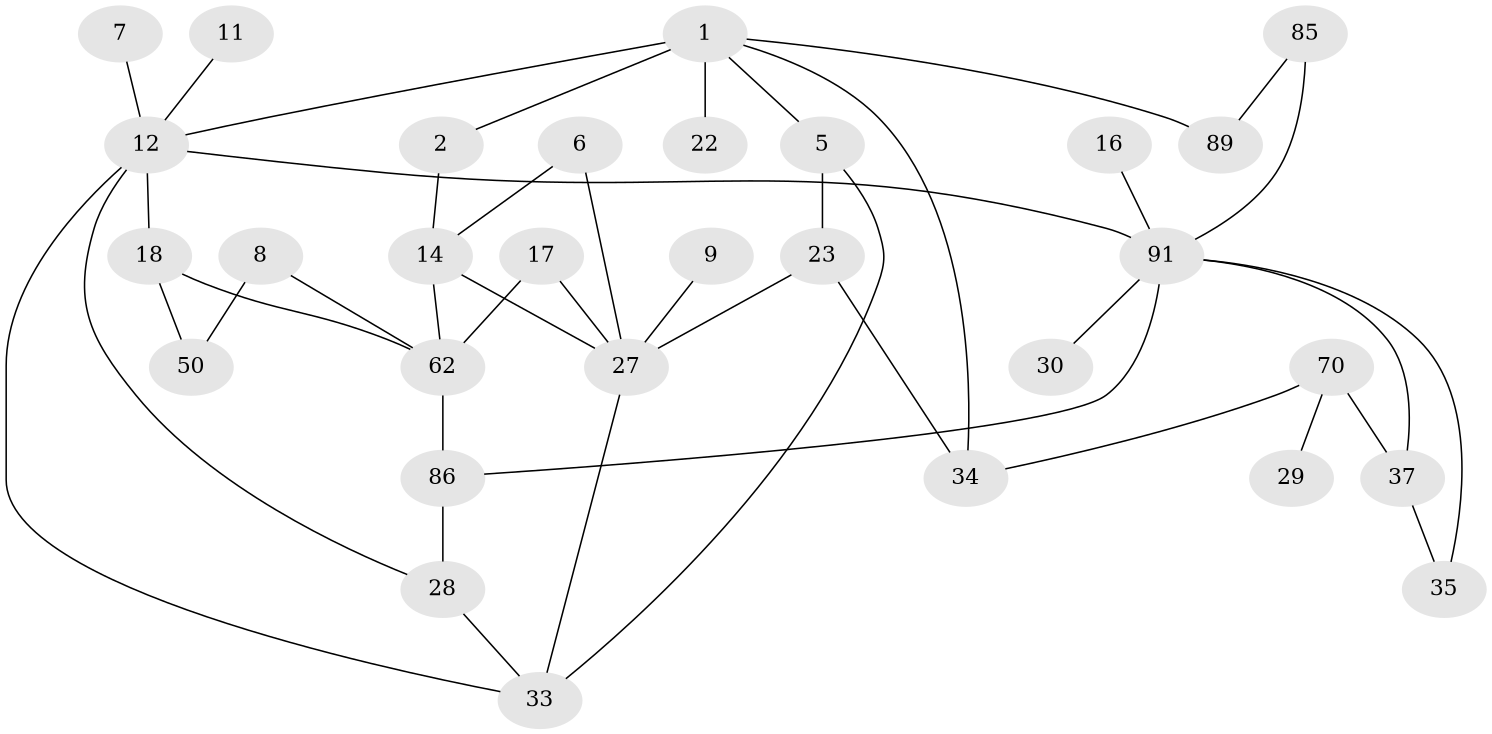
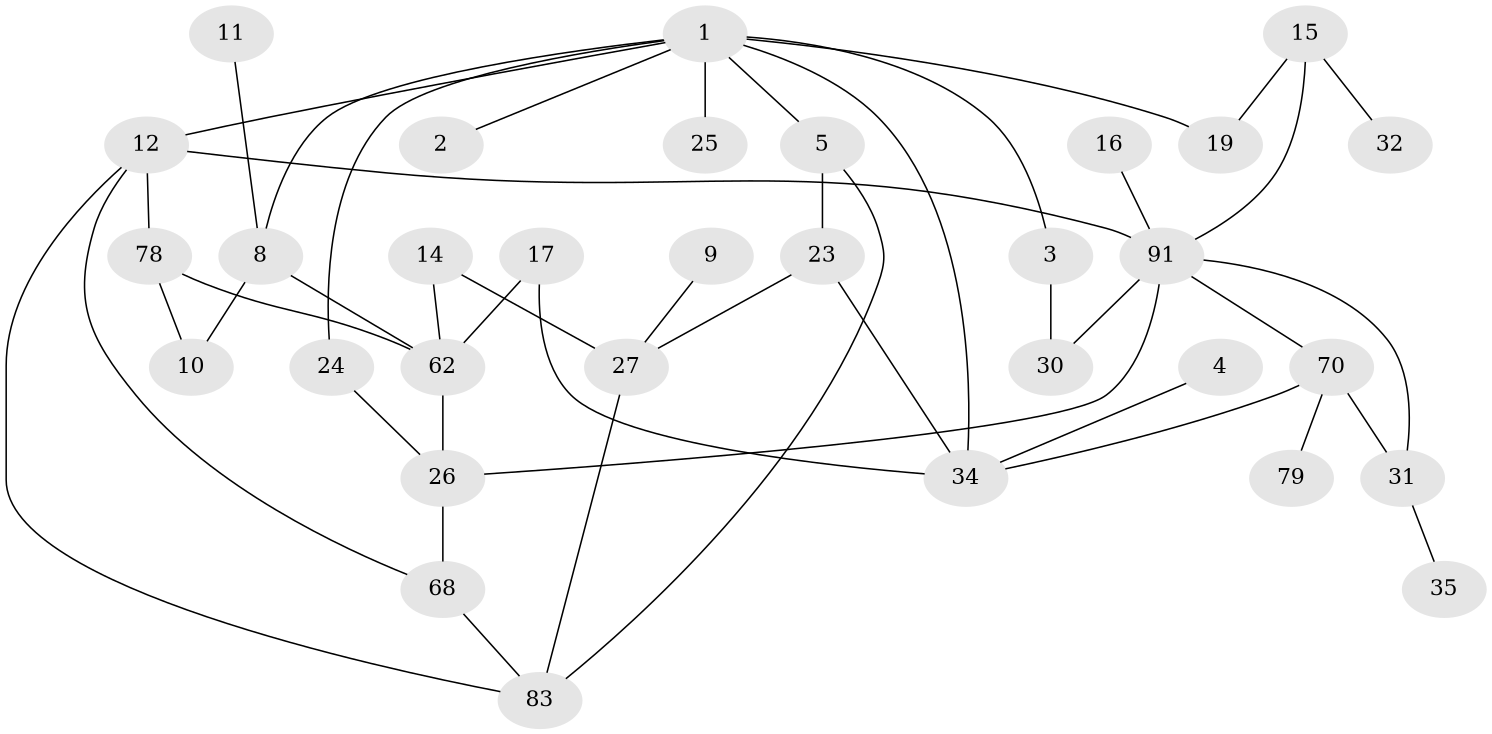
node "7": removed
node "85": label "85" -> "15"
edge "11" -- "12": now "11" -- "8"
edge "1" -- "8": added
node "6": removed
node "22": label "22" -> "25"
node "89": label "89" -> "19"
node "32": added
edge "2" -- "14": removed
node "18": label "18" -> "78"
node "3": added
edge "17" -- "27": now "17" -- "34"
edge "91" -- "35": now "91" -- "70"
node "50": label "50" -> "10"
node "24": added
node "4": added
node "86": label "86" -> "26"
node "29": label "29" -> "79"
node "37": label "37" -> "31"
node "28": label "28" -> "68"
node "33": label "33" -> "83"
